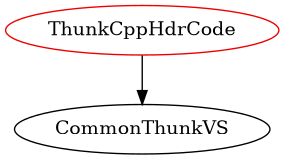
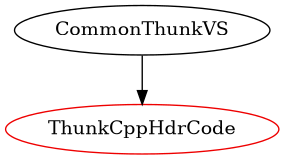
edge "ThunkCppHdrCode" -> "CommonThunkVS": reversed
